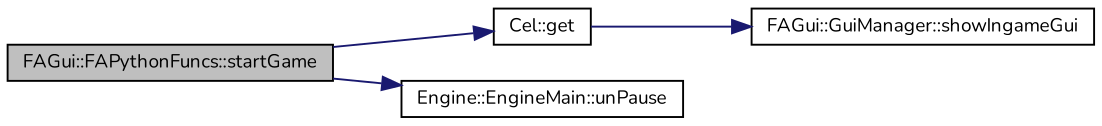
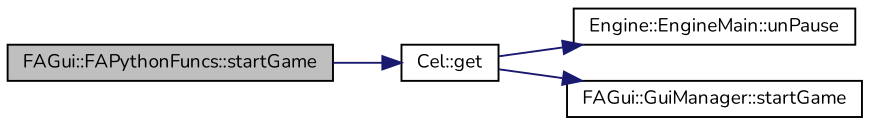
node "FAGui::GuiManager::showIngameGui": label "FAGui::GuiManager::showIngameGui" -> "FAGui::GuiManager::startGame"
edge "FAGui::FAPythonFuncs::startGame" -> "Engine::EngineMain::unPause": now "Cel::get" -> "Engine::EngineMain::unPause"
